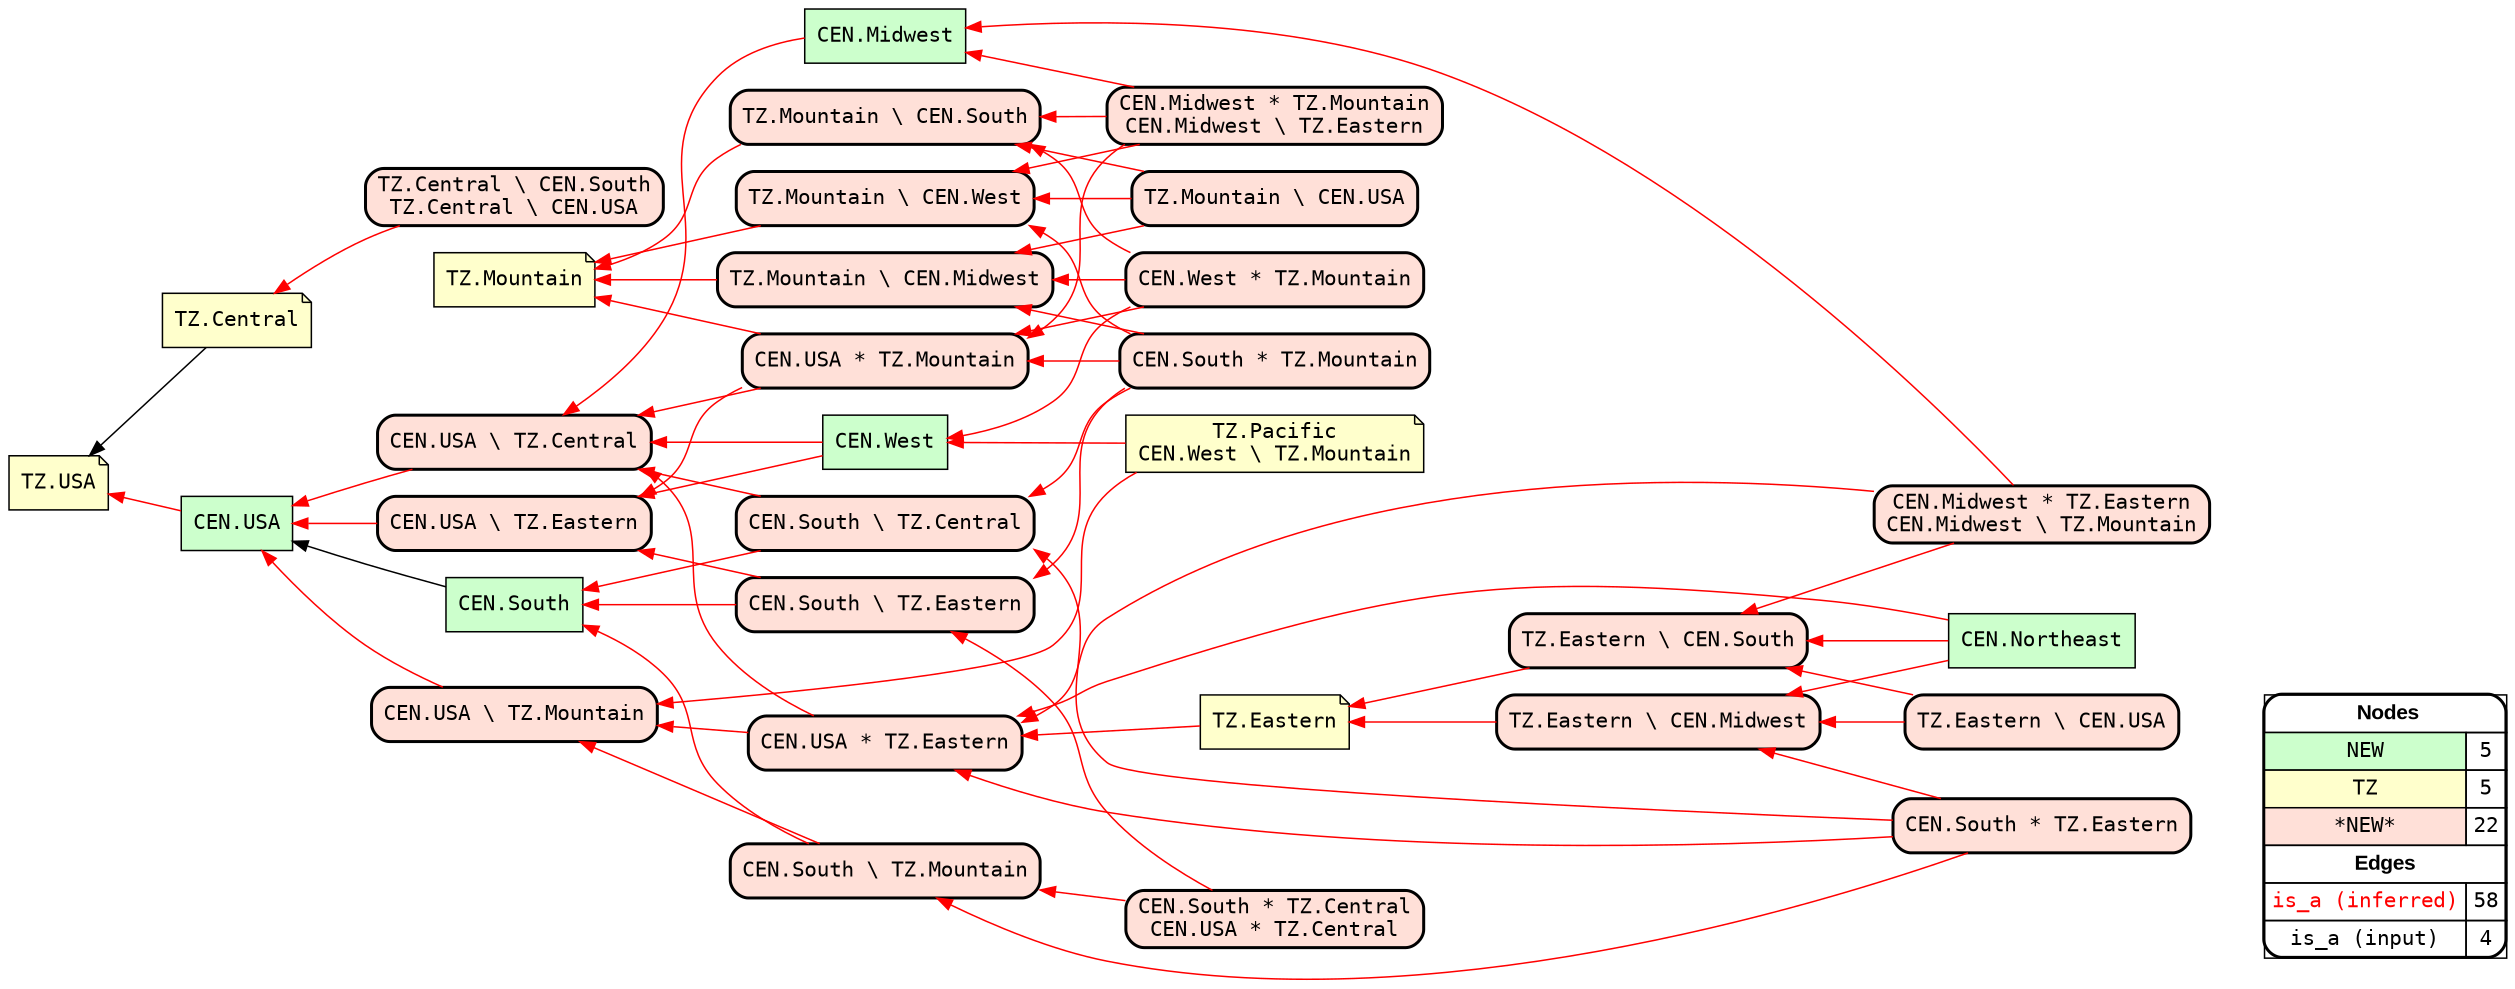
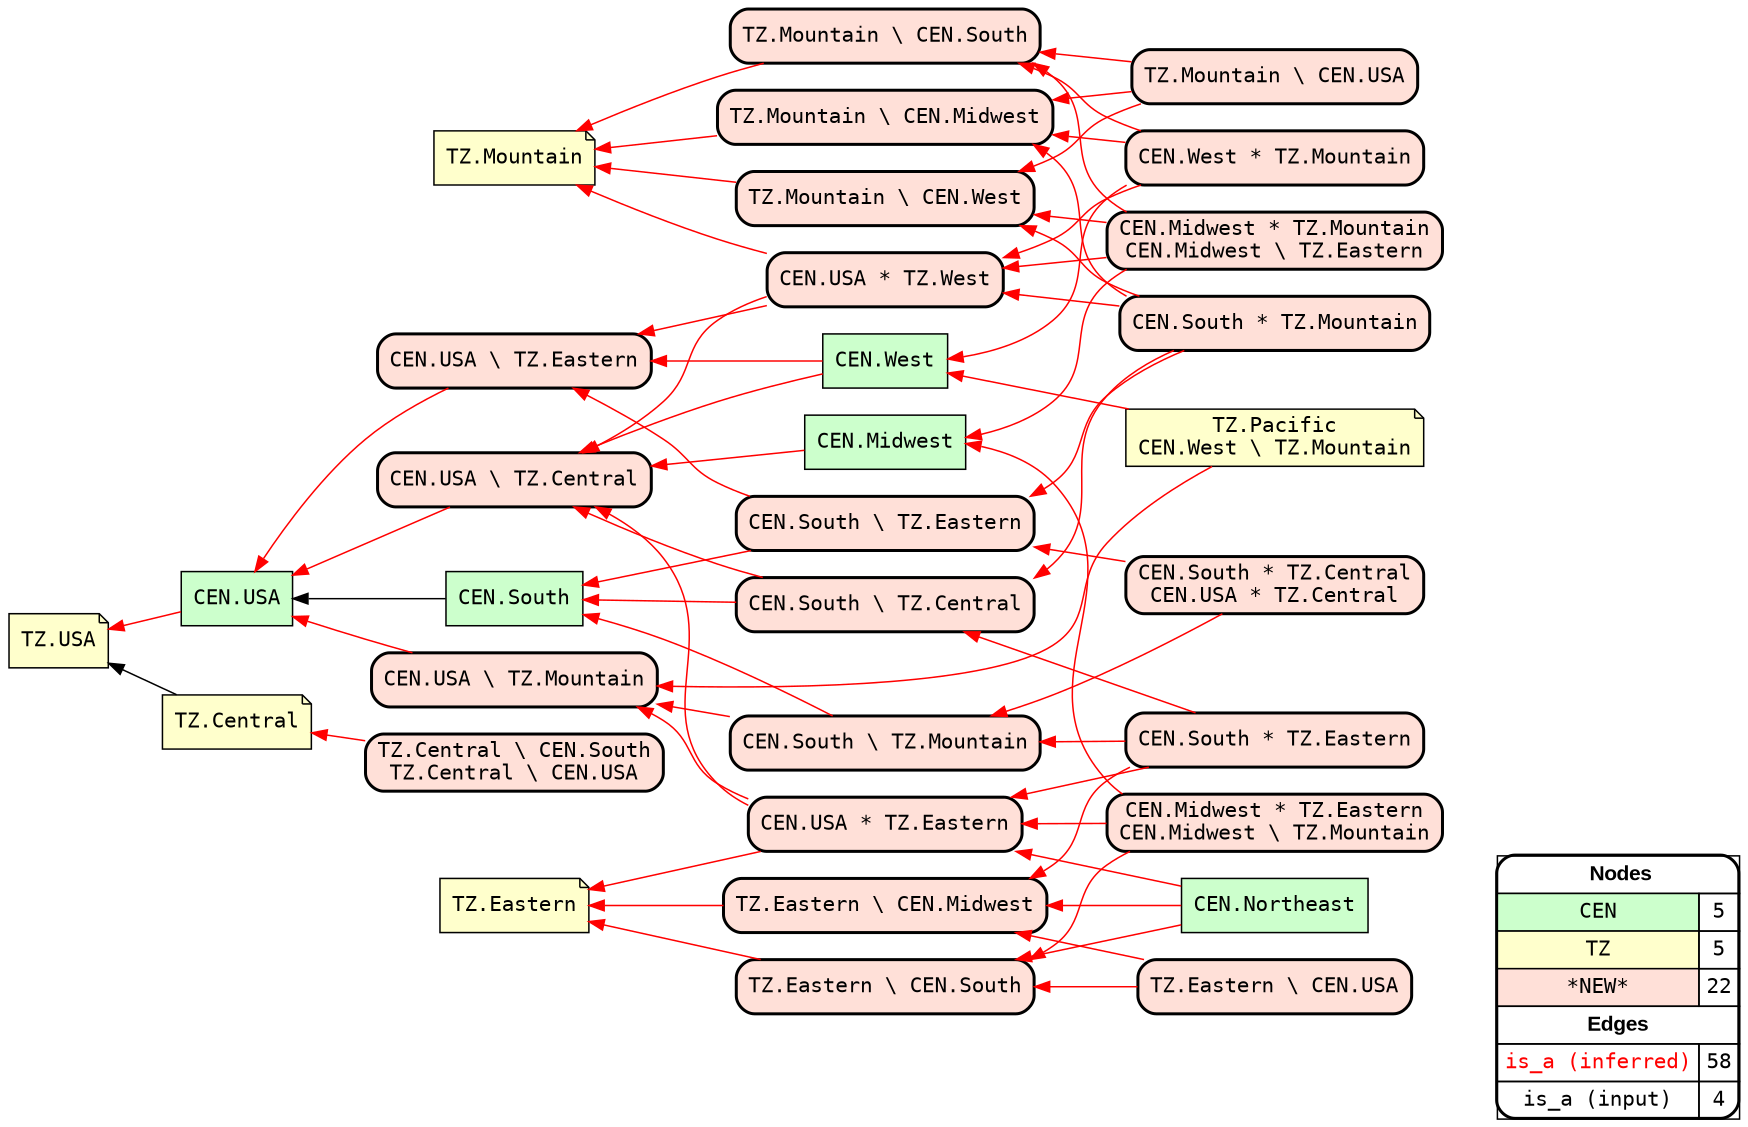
node "CEN.USA * TZ.Mountain": label "CEN.USA * TZ.Mountain" -> "CEN.USA * TZ.West"
edge "TZ.Eastern" -> "CEN.USA * TZ.Eastern": reversed
node "Nodes": text "NEW" -> "CEN"
